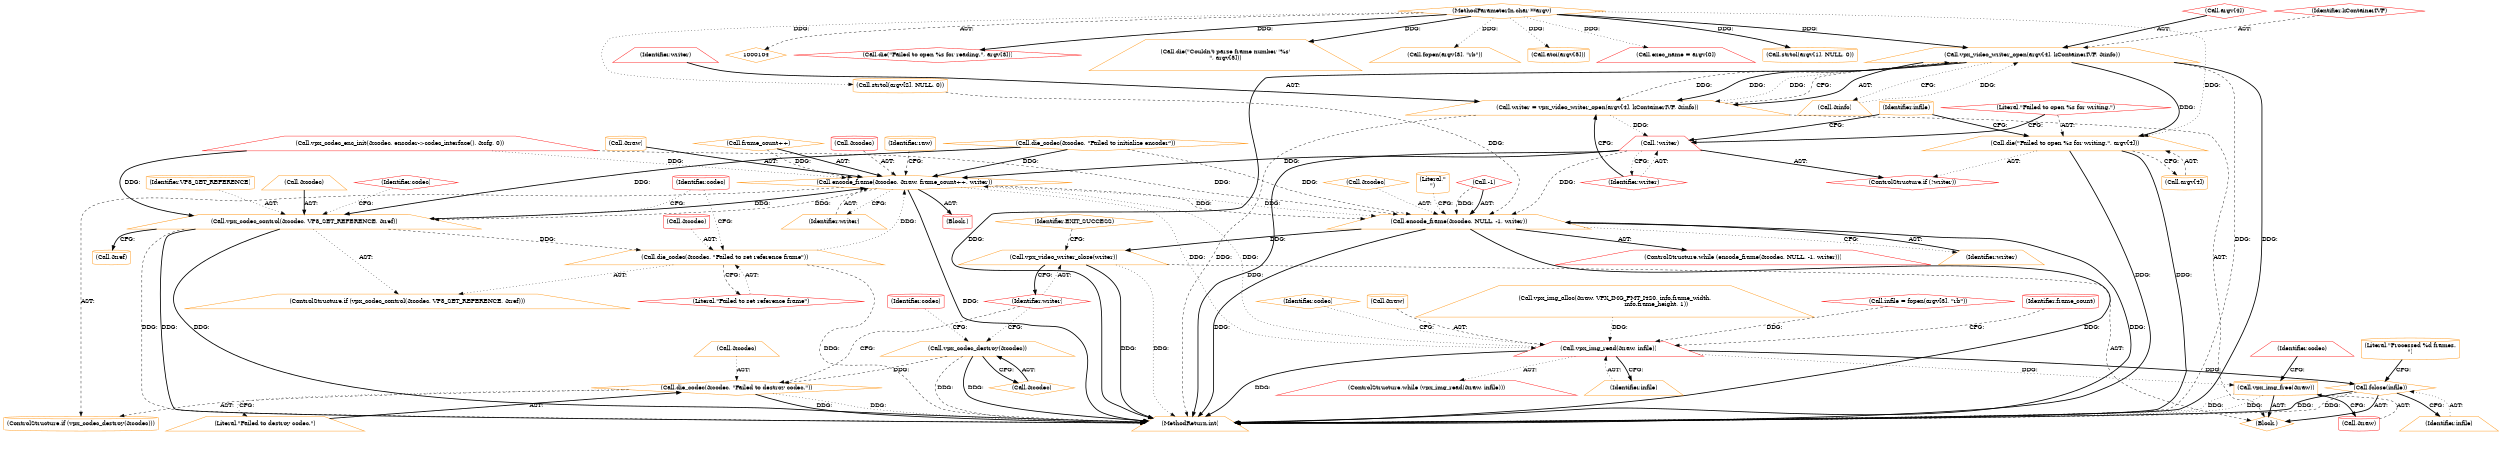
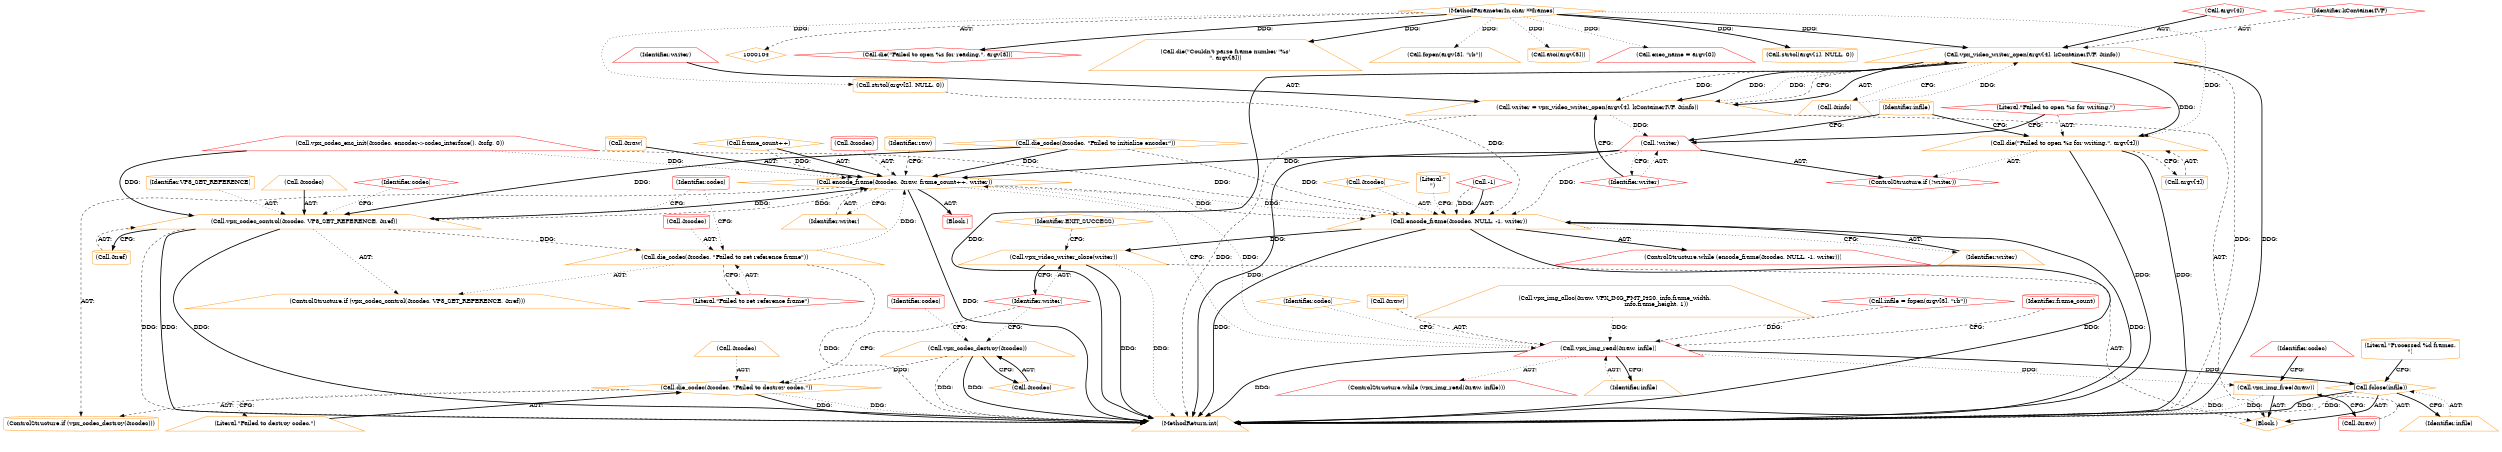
node "(MethodParameterIn,char **argv)": label "(MethodParameterIn,char **argv)" -> "(MethodParameterIn,char **frames)"
edge "(Call,&ref)" -> "(Call,vpx_codec_control(&codec, VP8_SET_REFERENCE, &ref))": added, label "AST:"
edge "(Call,encode_frame(&codec, &raw, frame_count++, writer))" -> "(Call,vpx_img_read(&raw, infile))": label "DDG: " -> "CFG: "
